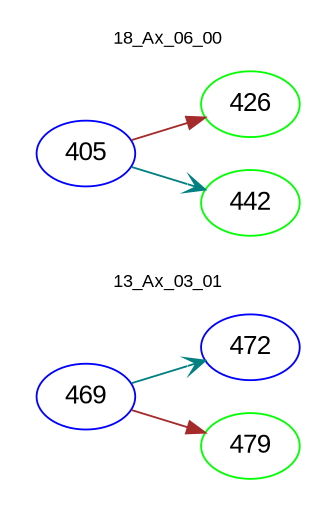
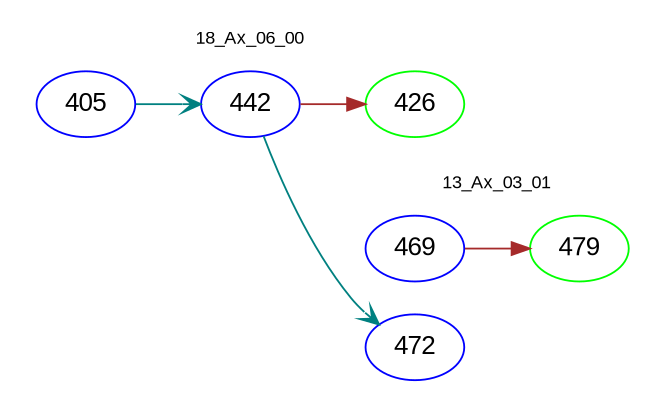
edge "405" -> "426": now "442" -> "426"
node "442": color green -> blue
edge "469" -> "472": now "442" -> "472"
